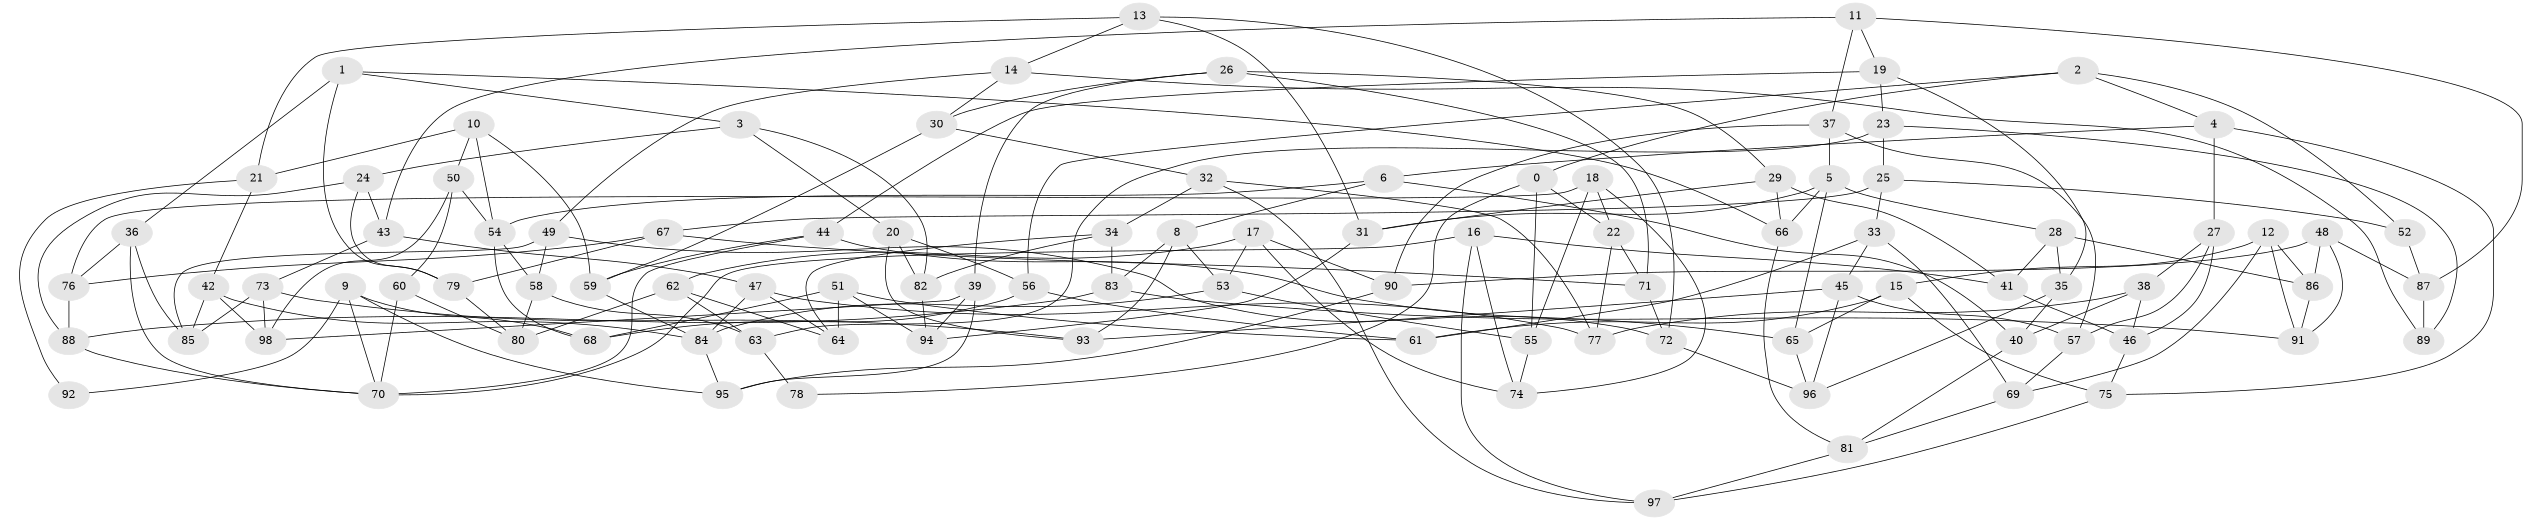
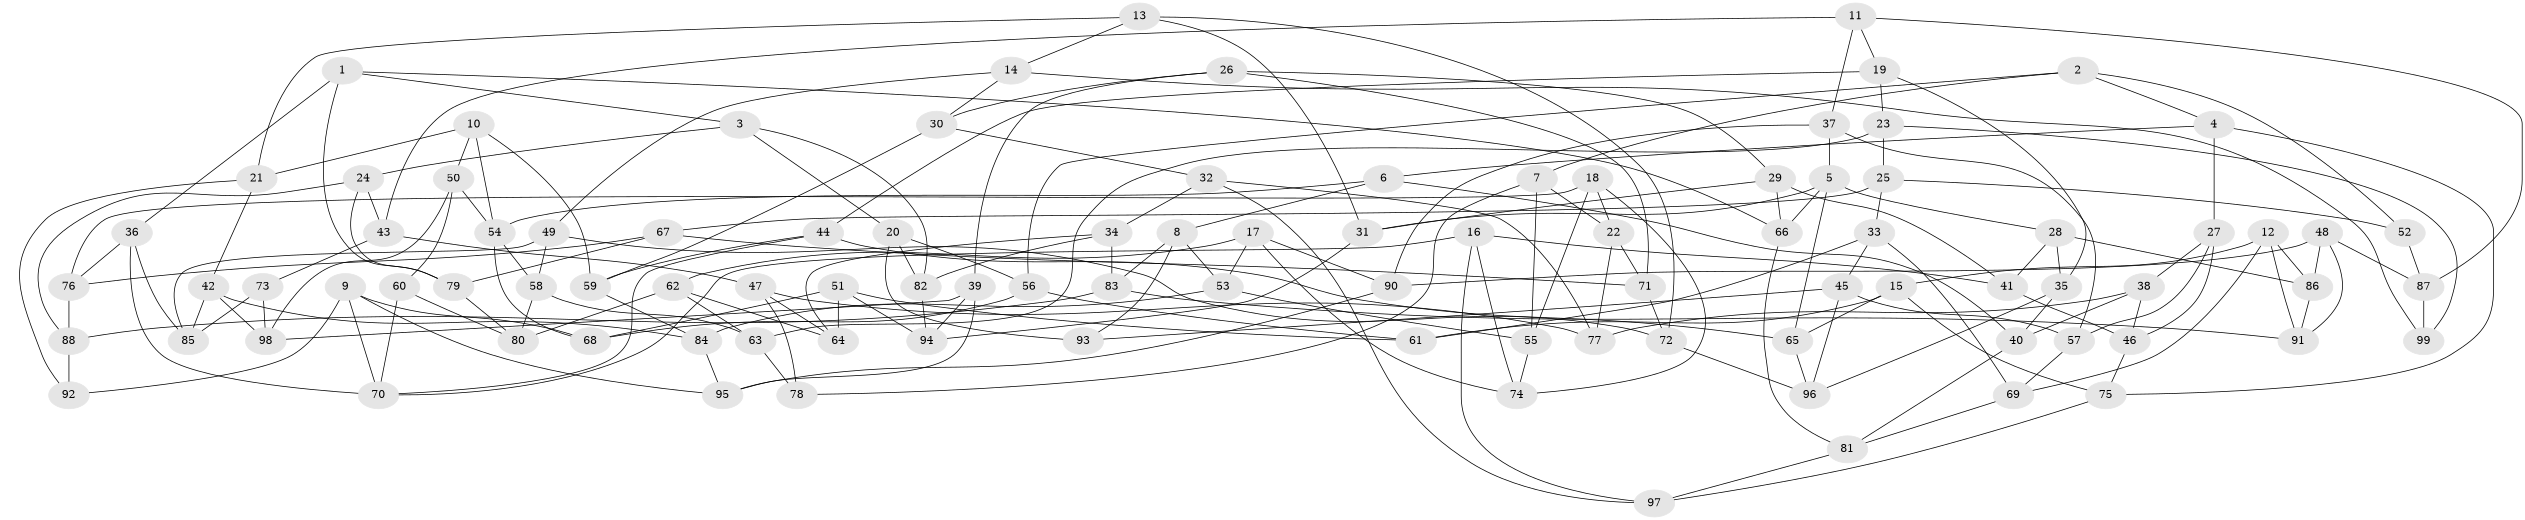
node "0": label "0" -> "7"
edge "47" -- "84": now "47" -- "78"
edge "73" -- "93": removed
node "89": label "89" -> "99"
edge "88" -- "70": now "88" -- "92"
